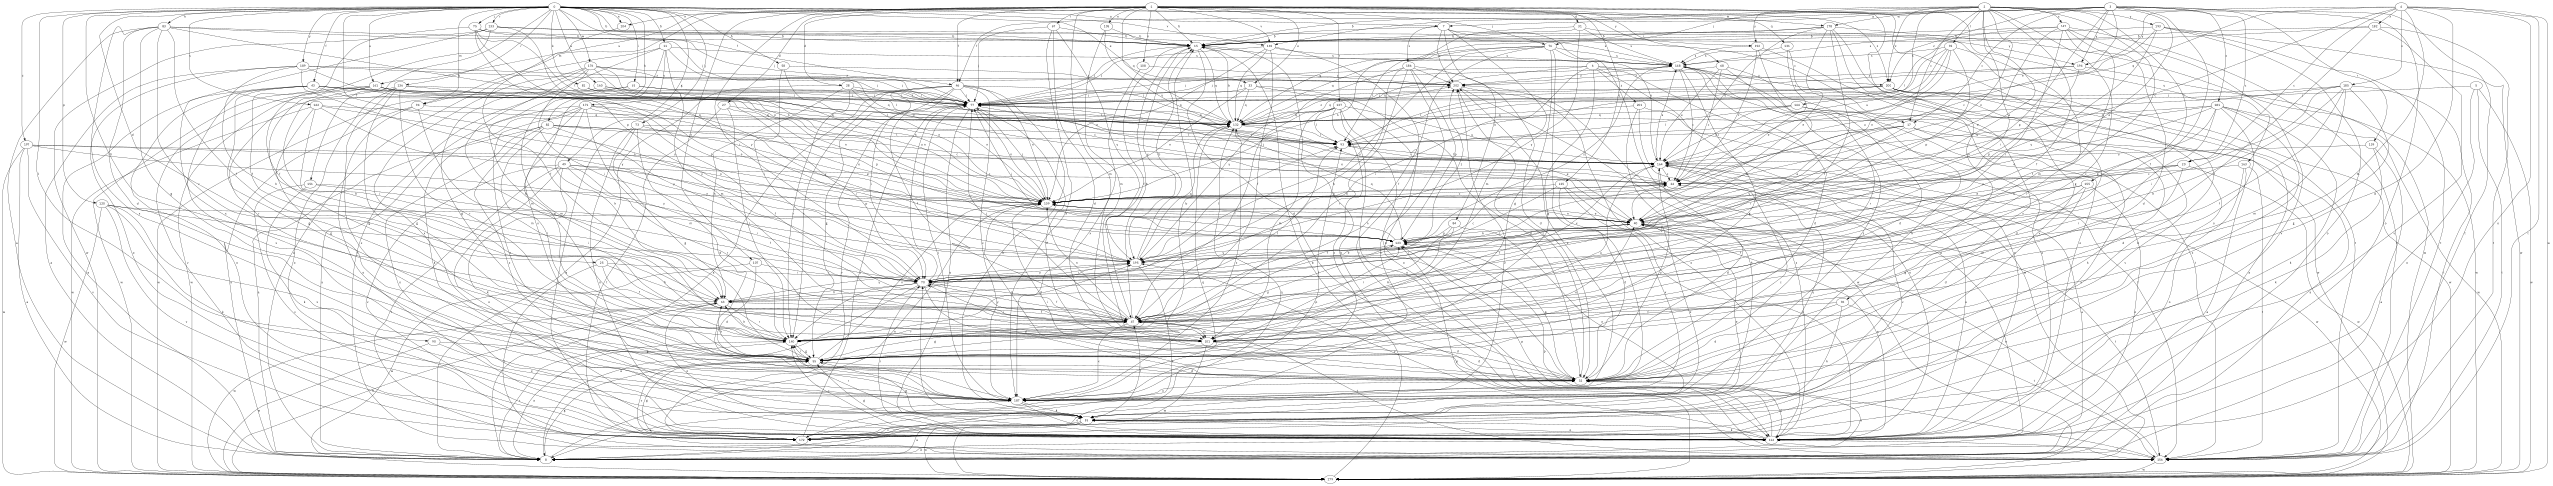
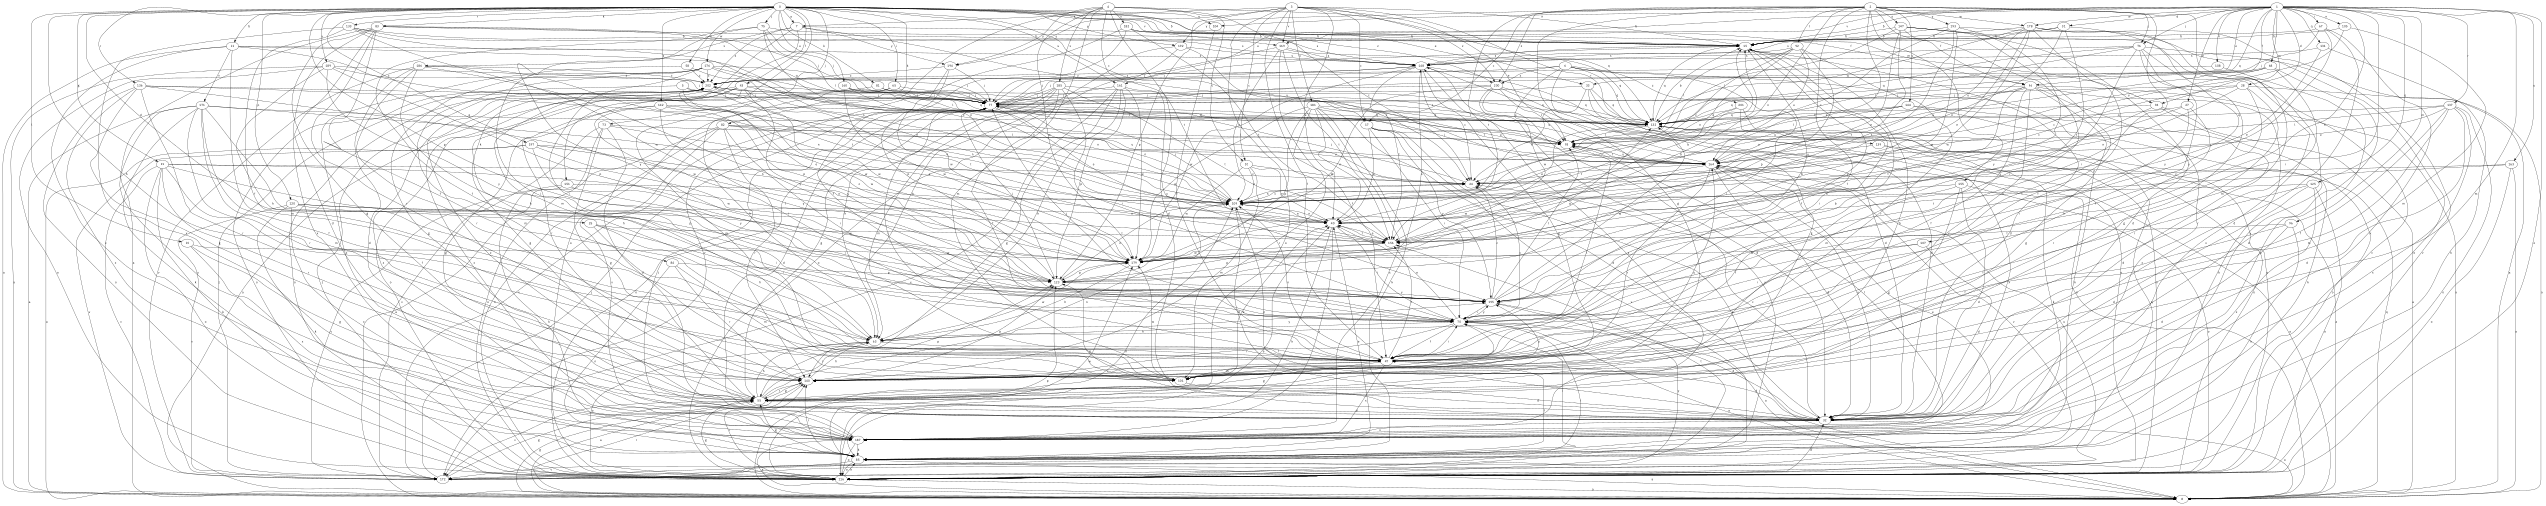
edge "40" -> "123": now "40" -> "85"
